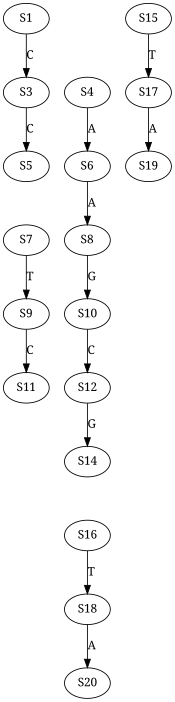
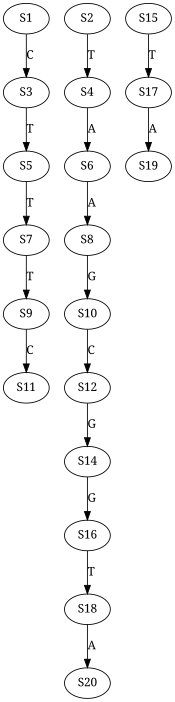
node "S2": added
edge "S3" -> "S5": label "C" -> "T"
edge "S5" -> "S7": added, label "T"
edge "S14" -> "S16": added, label "G"
